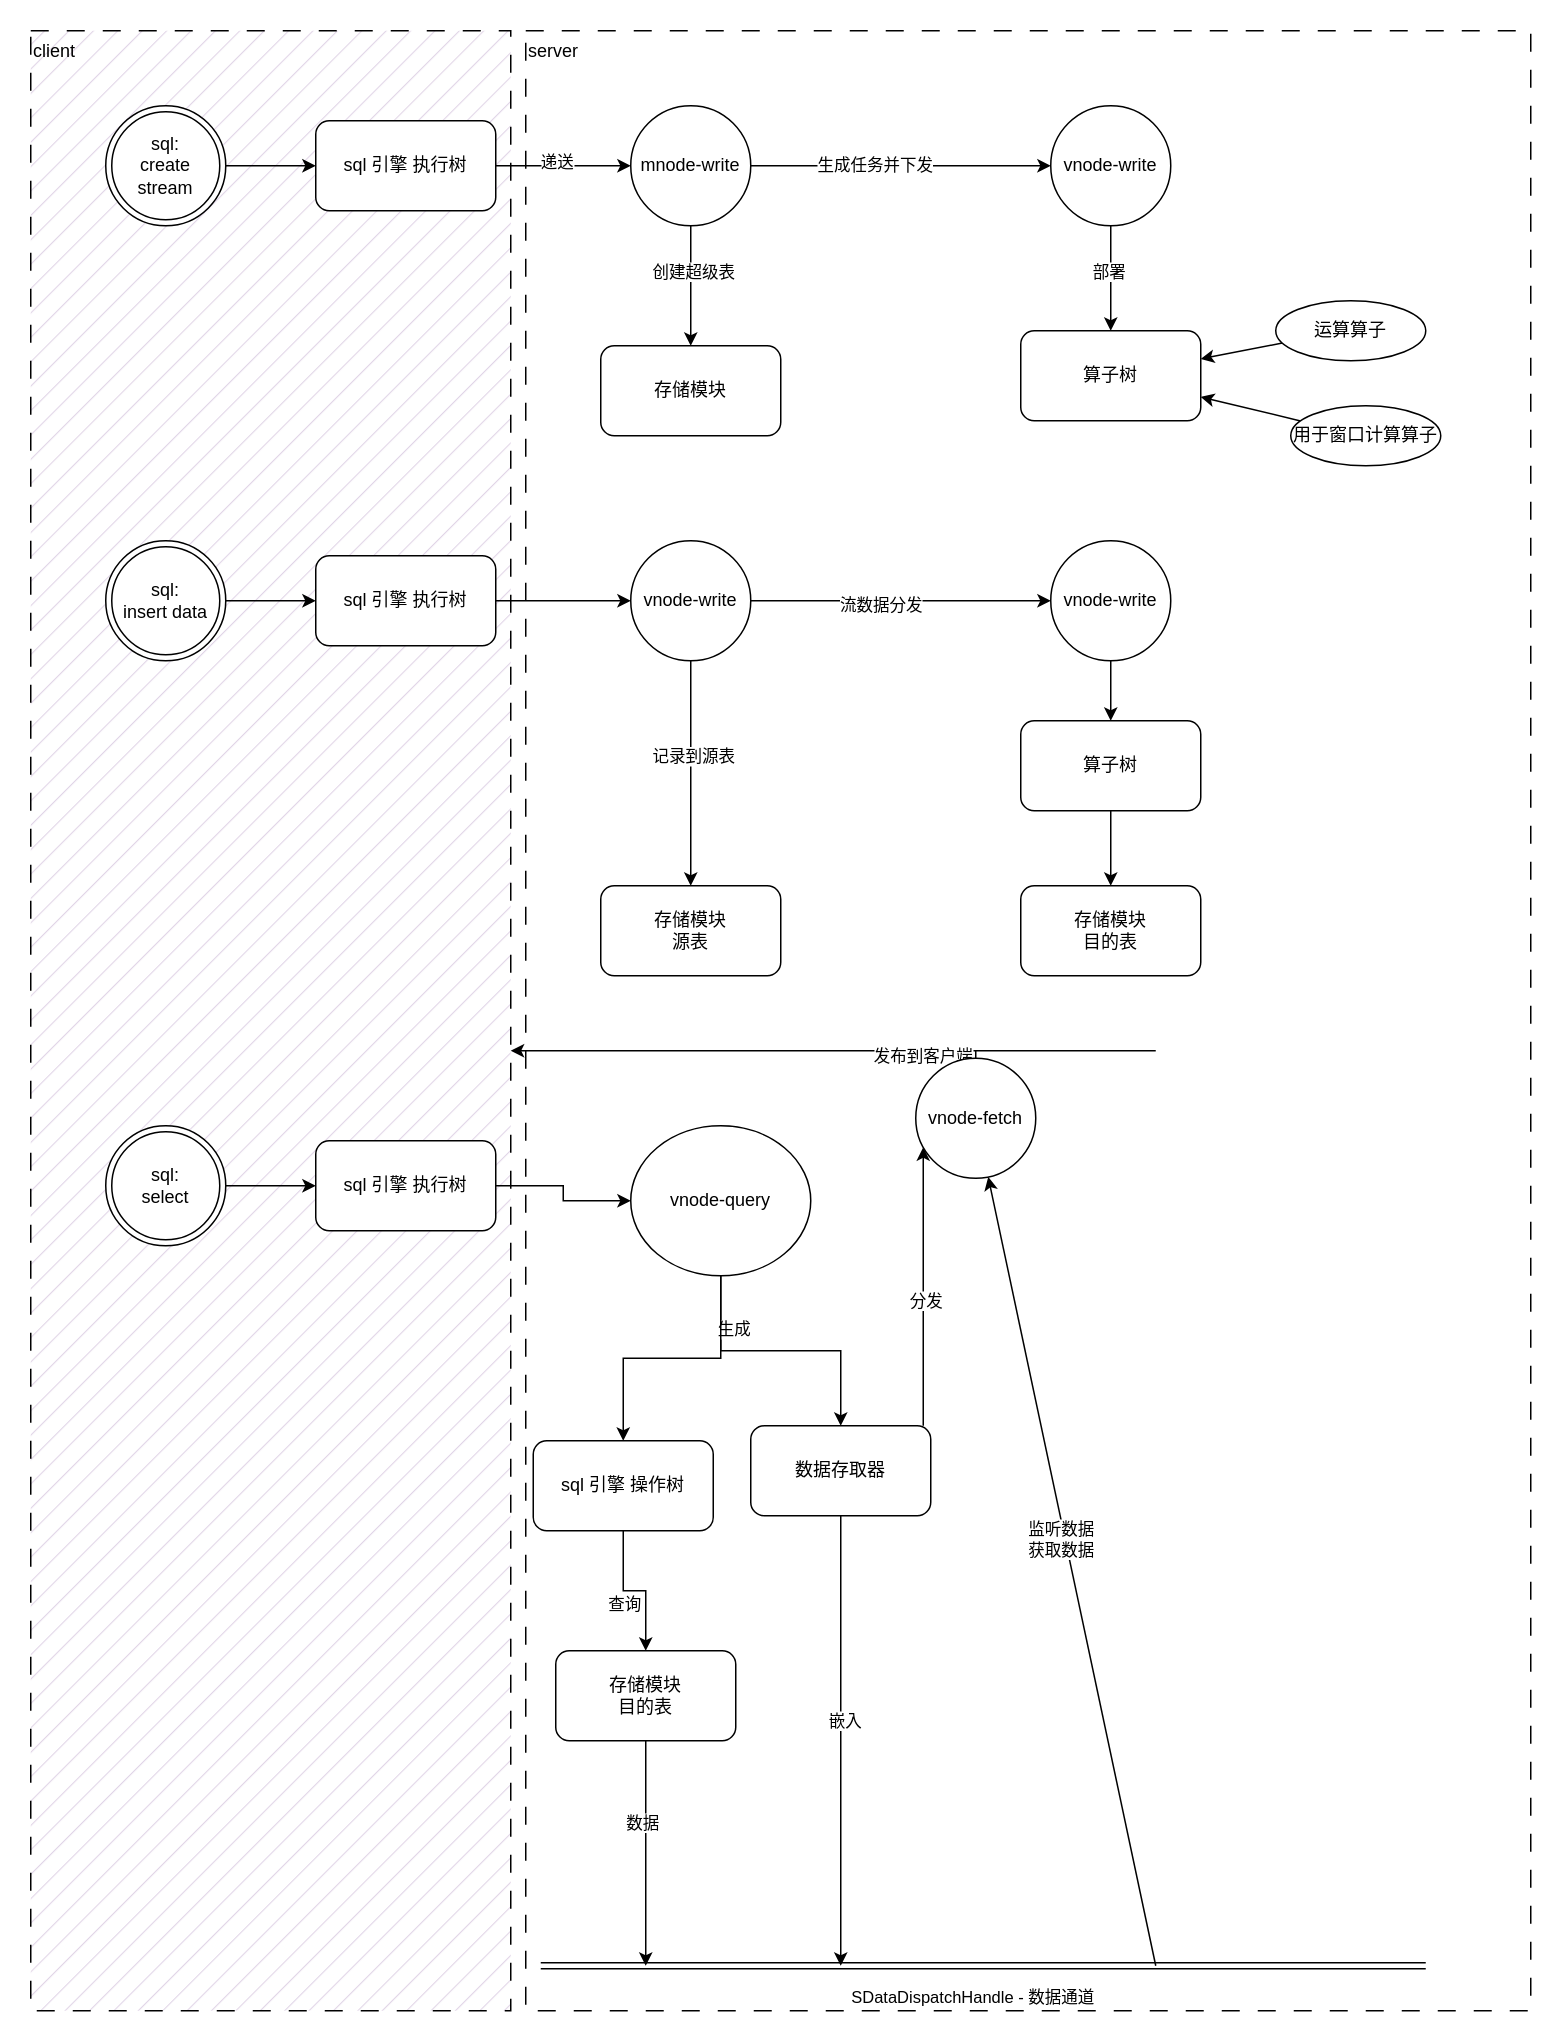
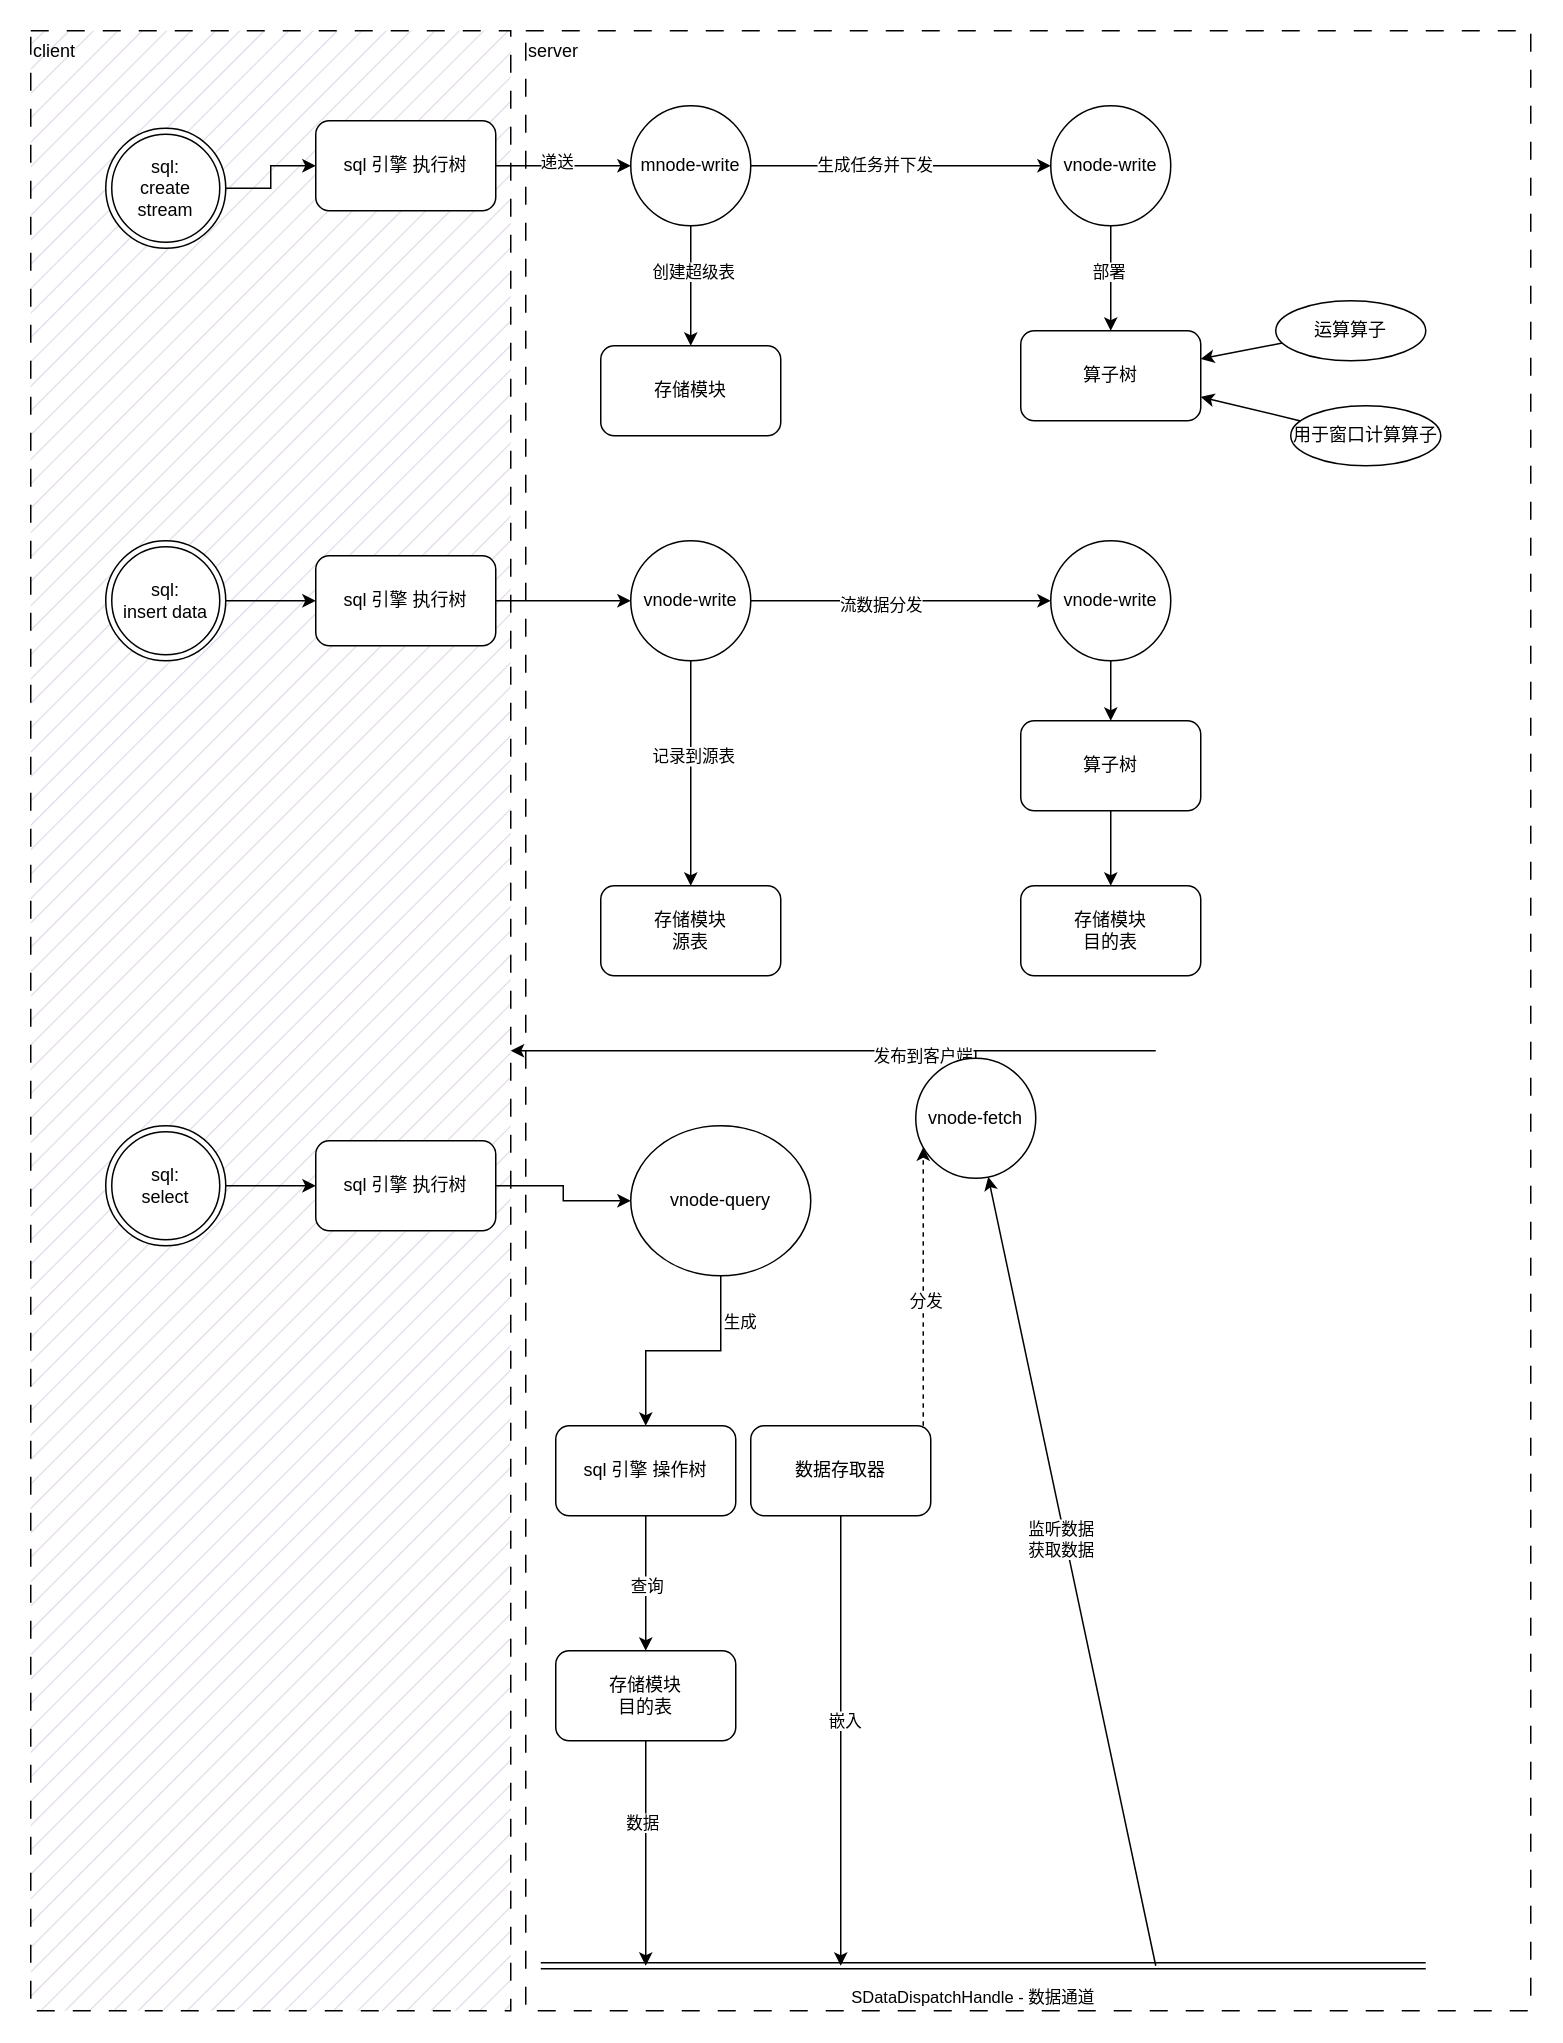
node "sql: create stream": moved (166, 166) -> (166, 188)
edge "数据存取器" -> "vnode-fetch": style solid -> dashed
edge "vnode-query" -> "数据存取器": removed
node "sql 引擎 操作树": moved (623, 1486) -> (646, 1471)
